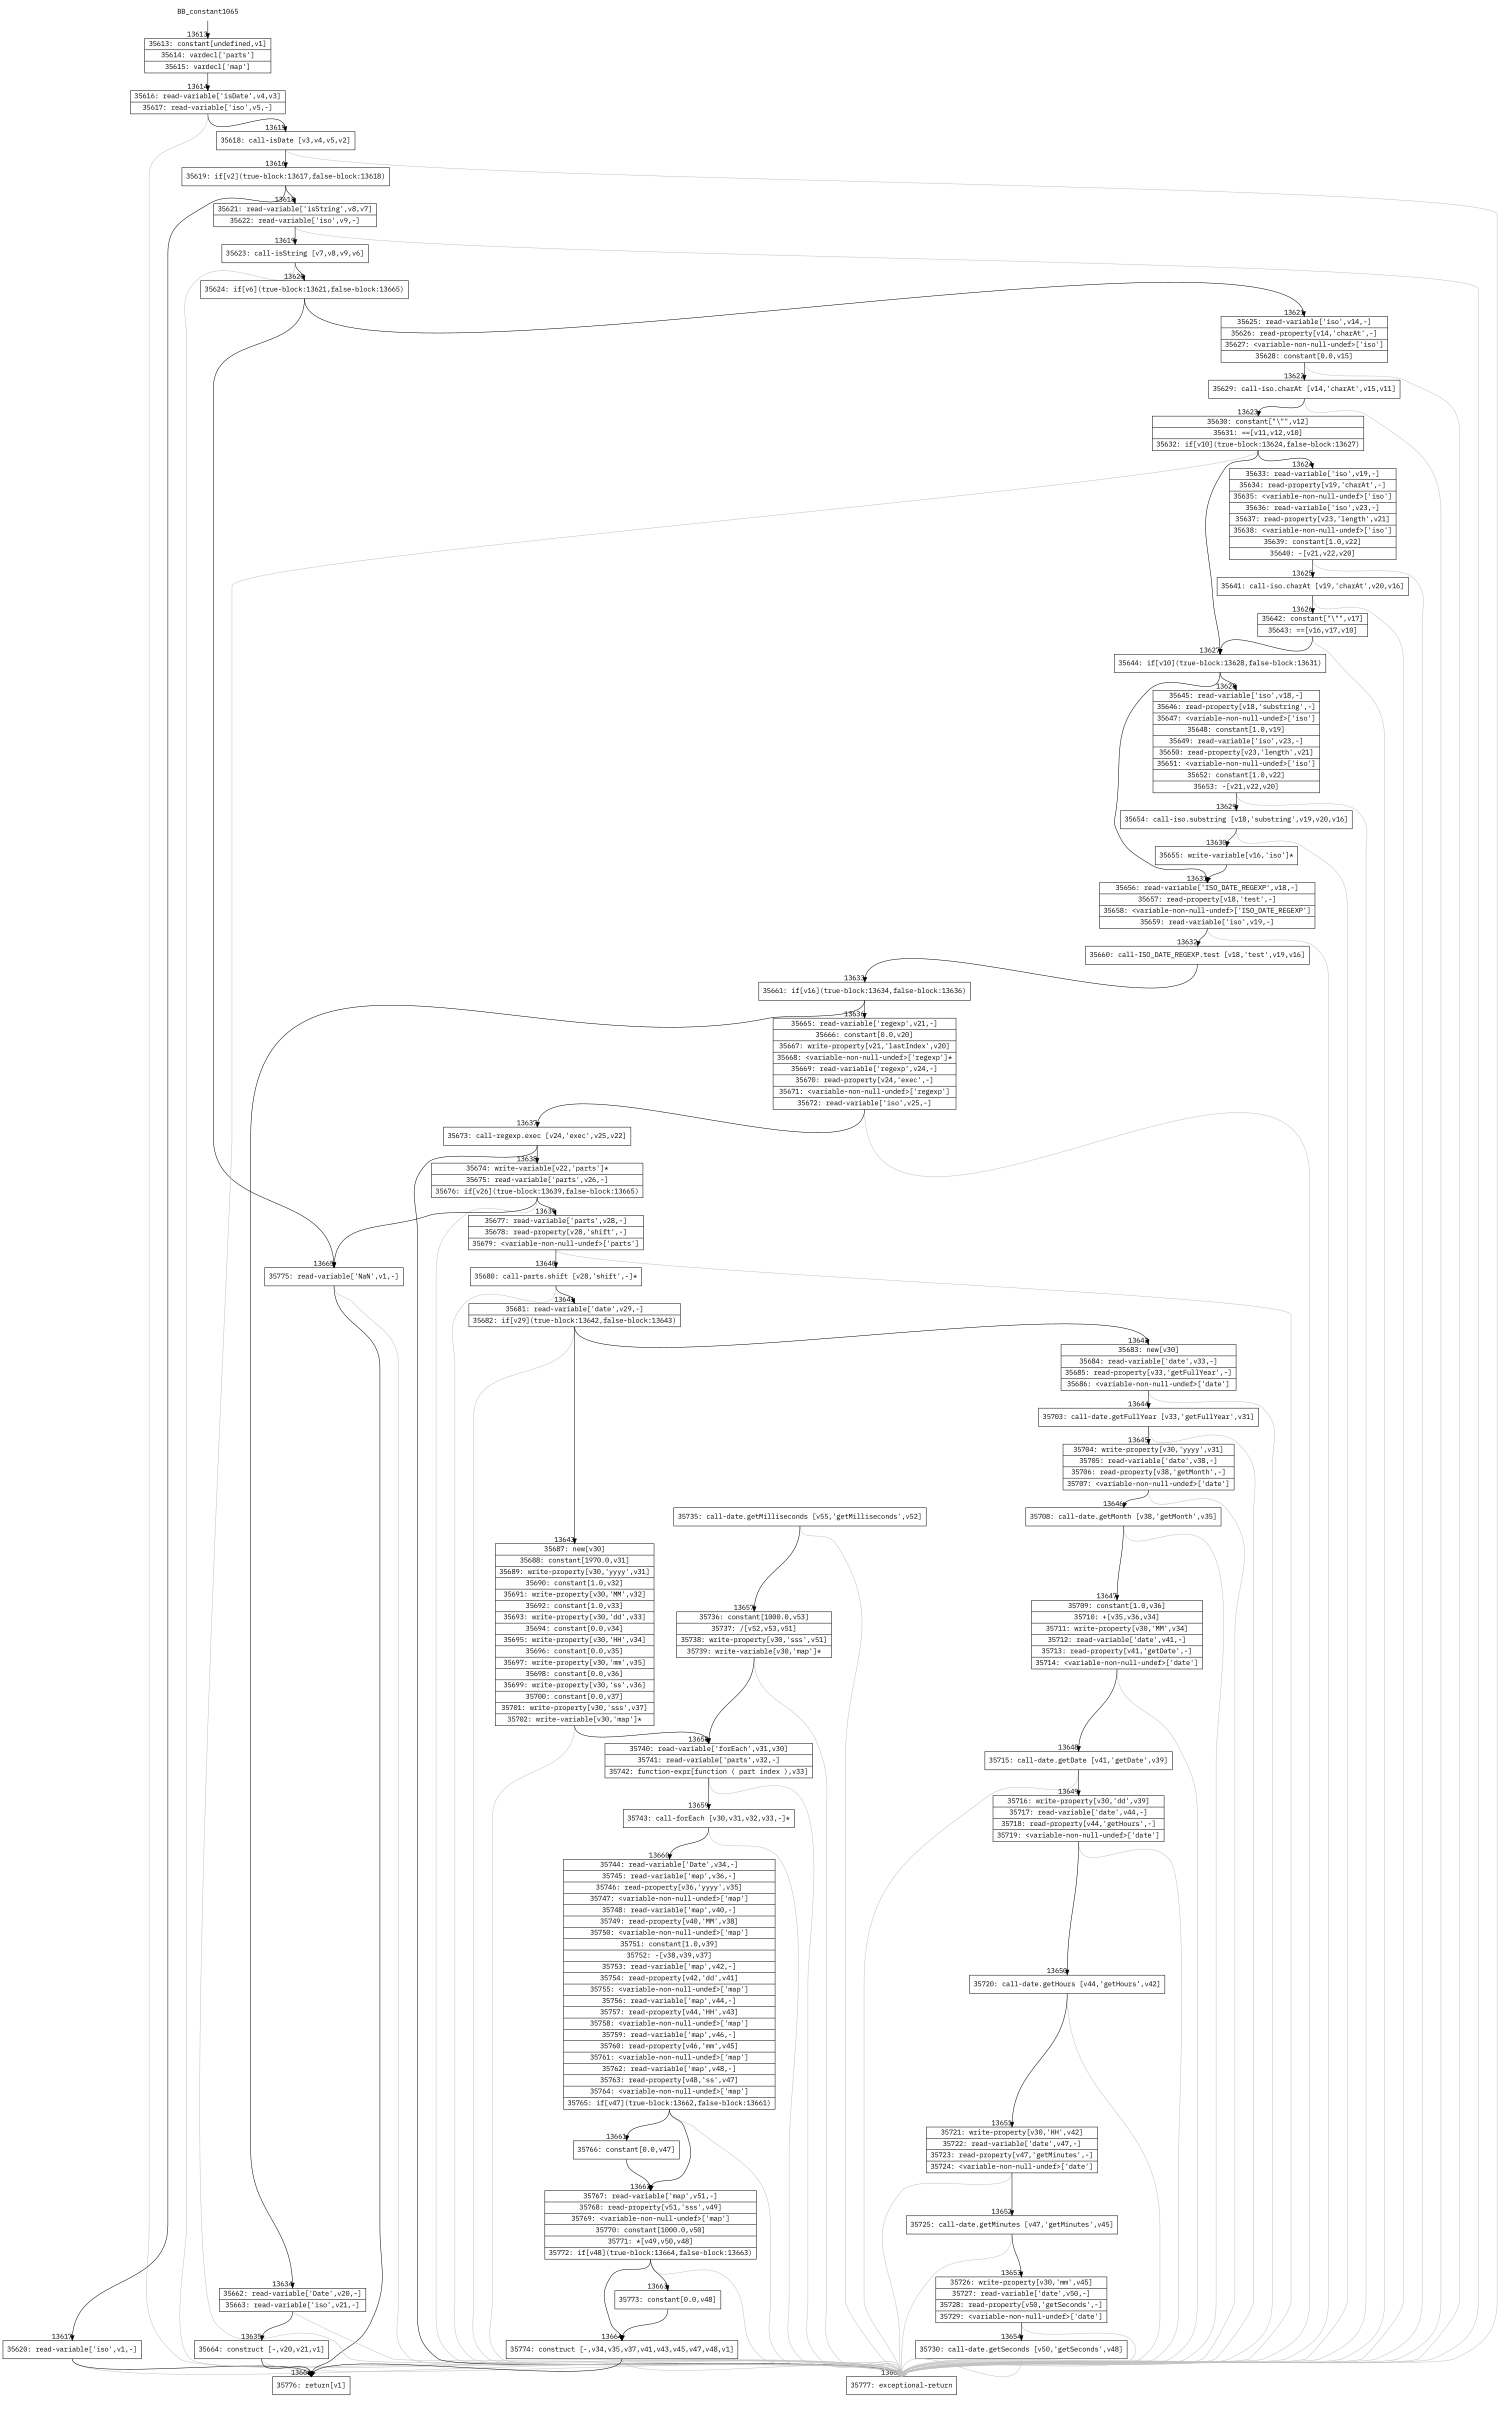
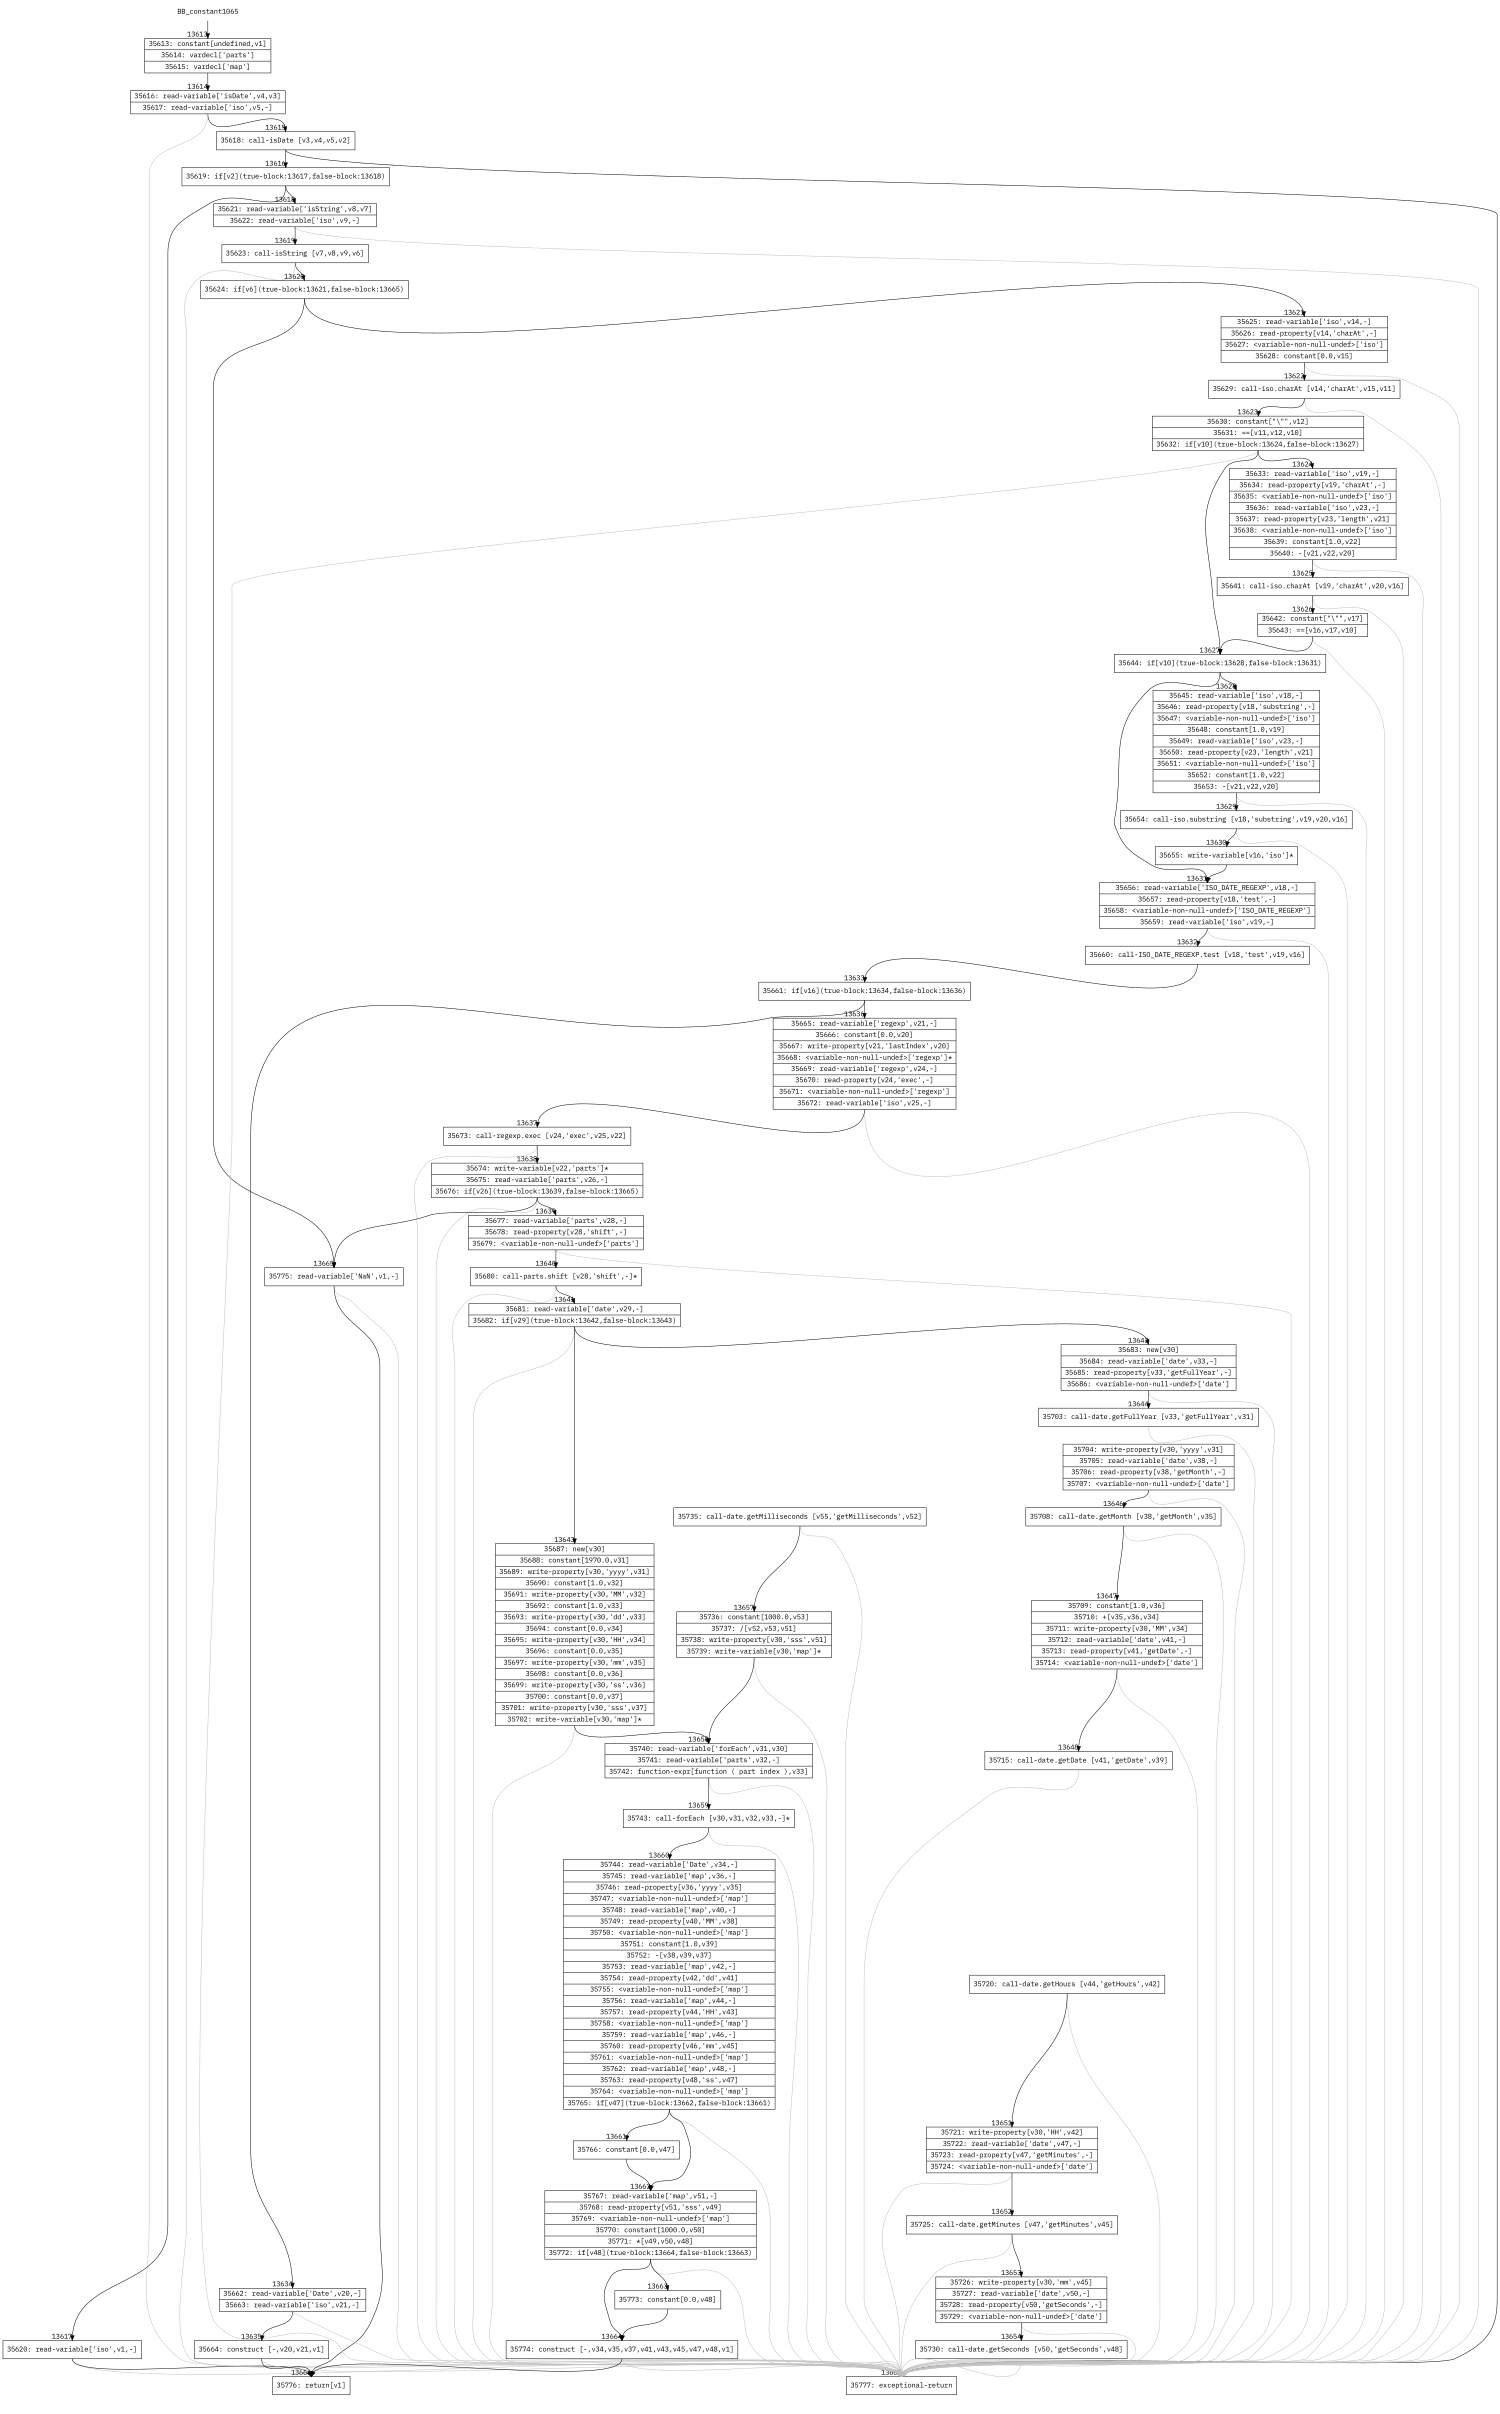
edge "35618: call-isDate [v3,v4,v5,v2]" -> "35777: exceptional-return": color gray -> black
edge "35703: call-date.getFullYear [v33,'getFullYear',v31]" -> "35704: write-property[v30,'yyyy',v31]": removed
node "35716: write-property[v30,'dd',v39]": removed
edge "35673: call-regexp.exec [v24,'exec',v25,v22]" -> "35777: exceptional-return": color black -> gray
